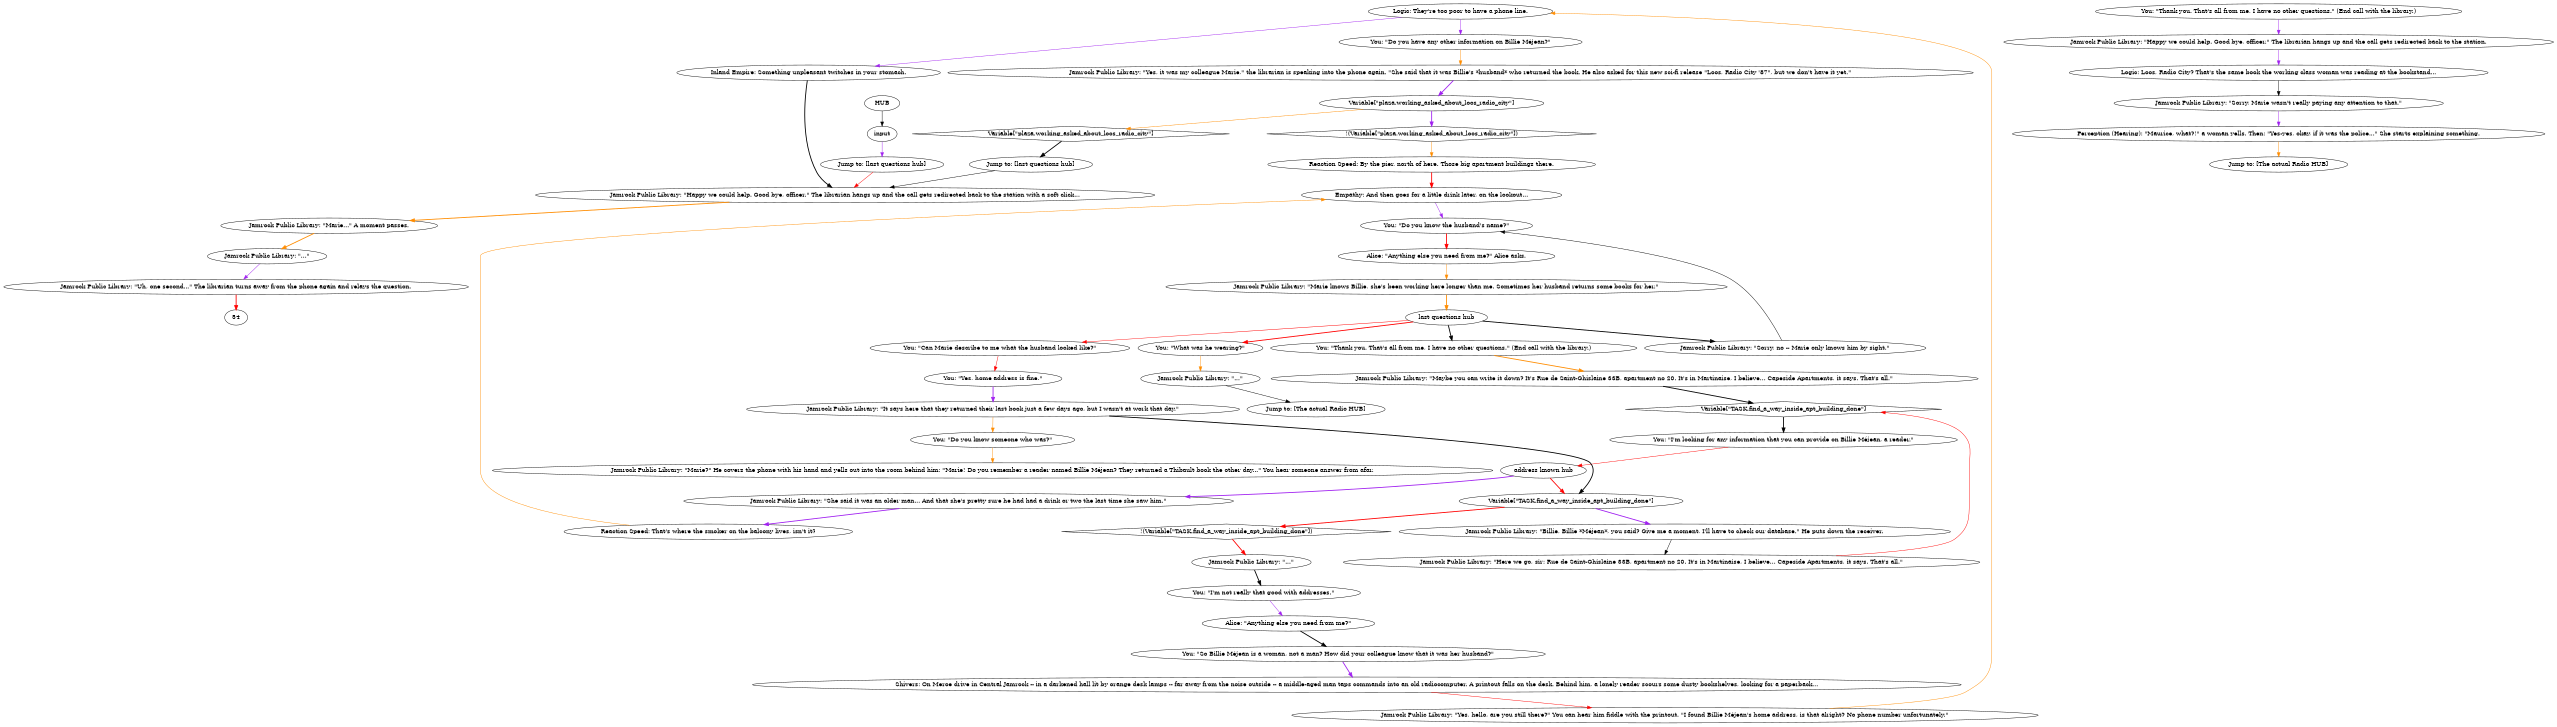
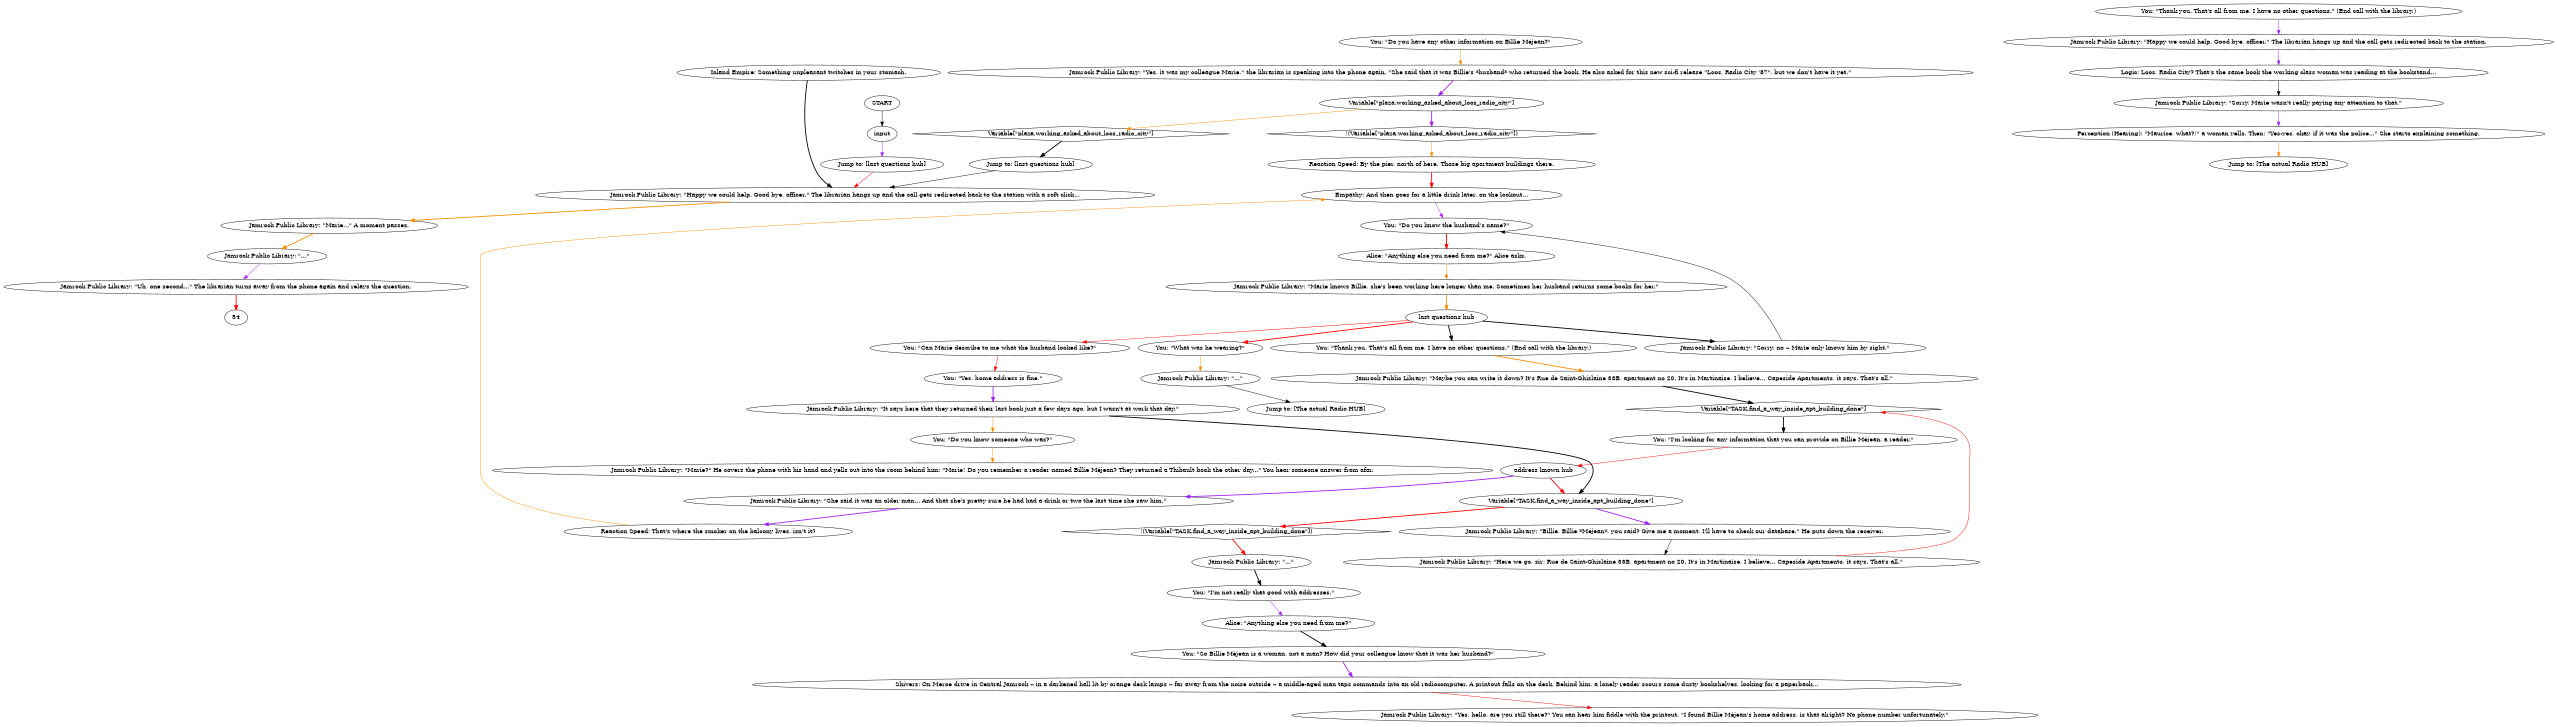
node "Logic: They're too poor to have a phone line.": removed
node "HUB": label "HUB" -> "START"
